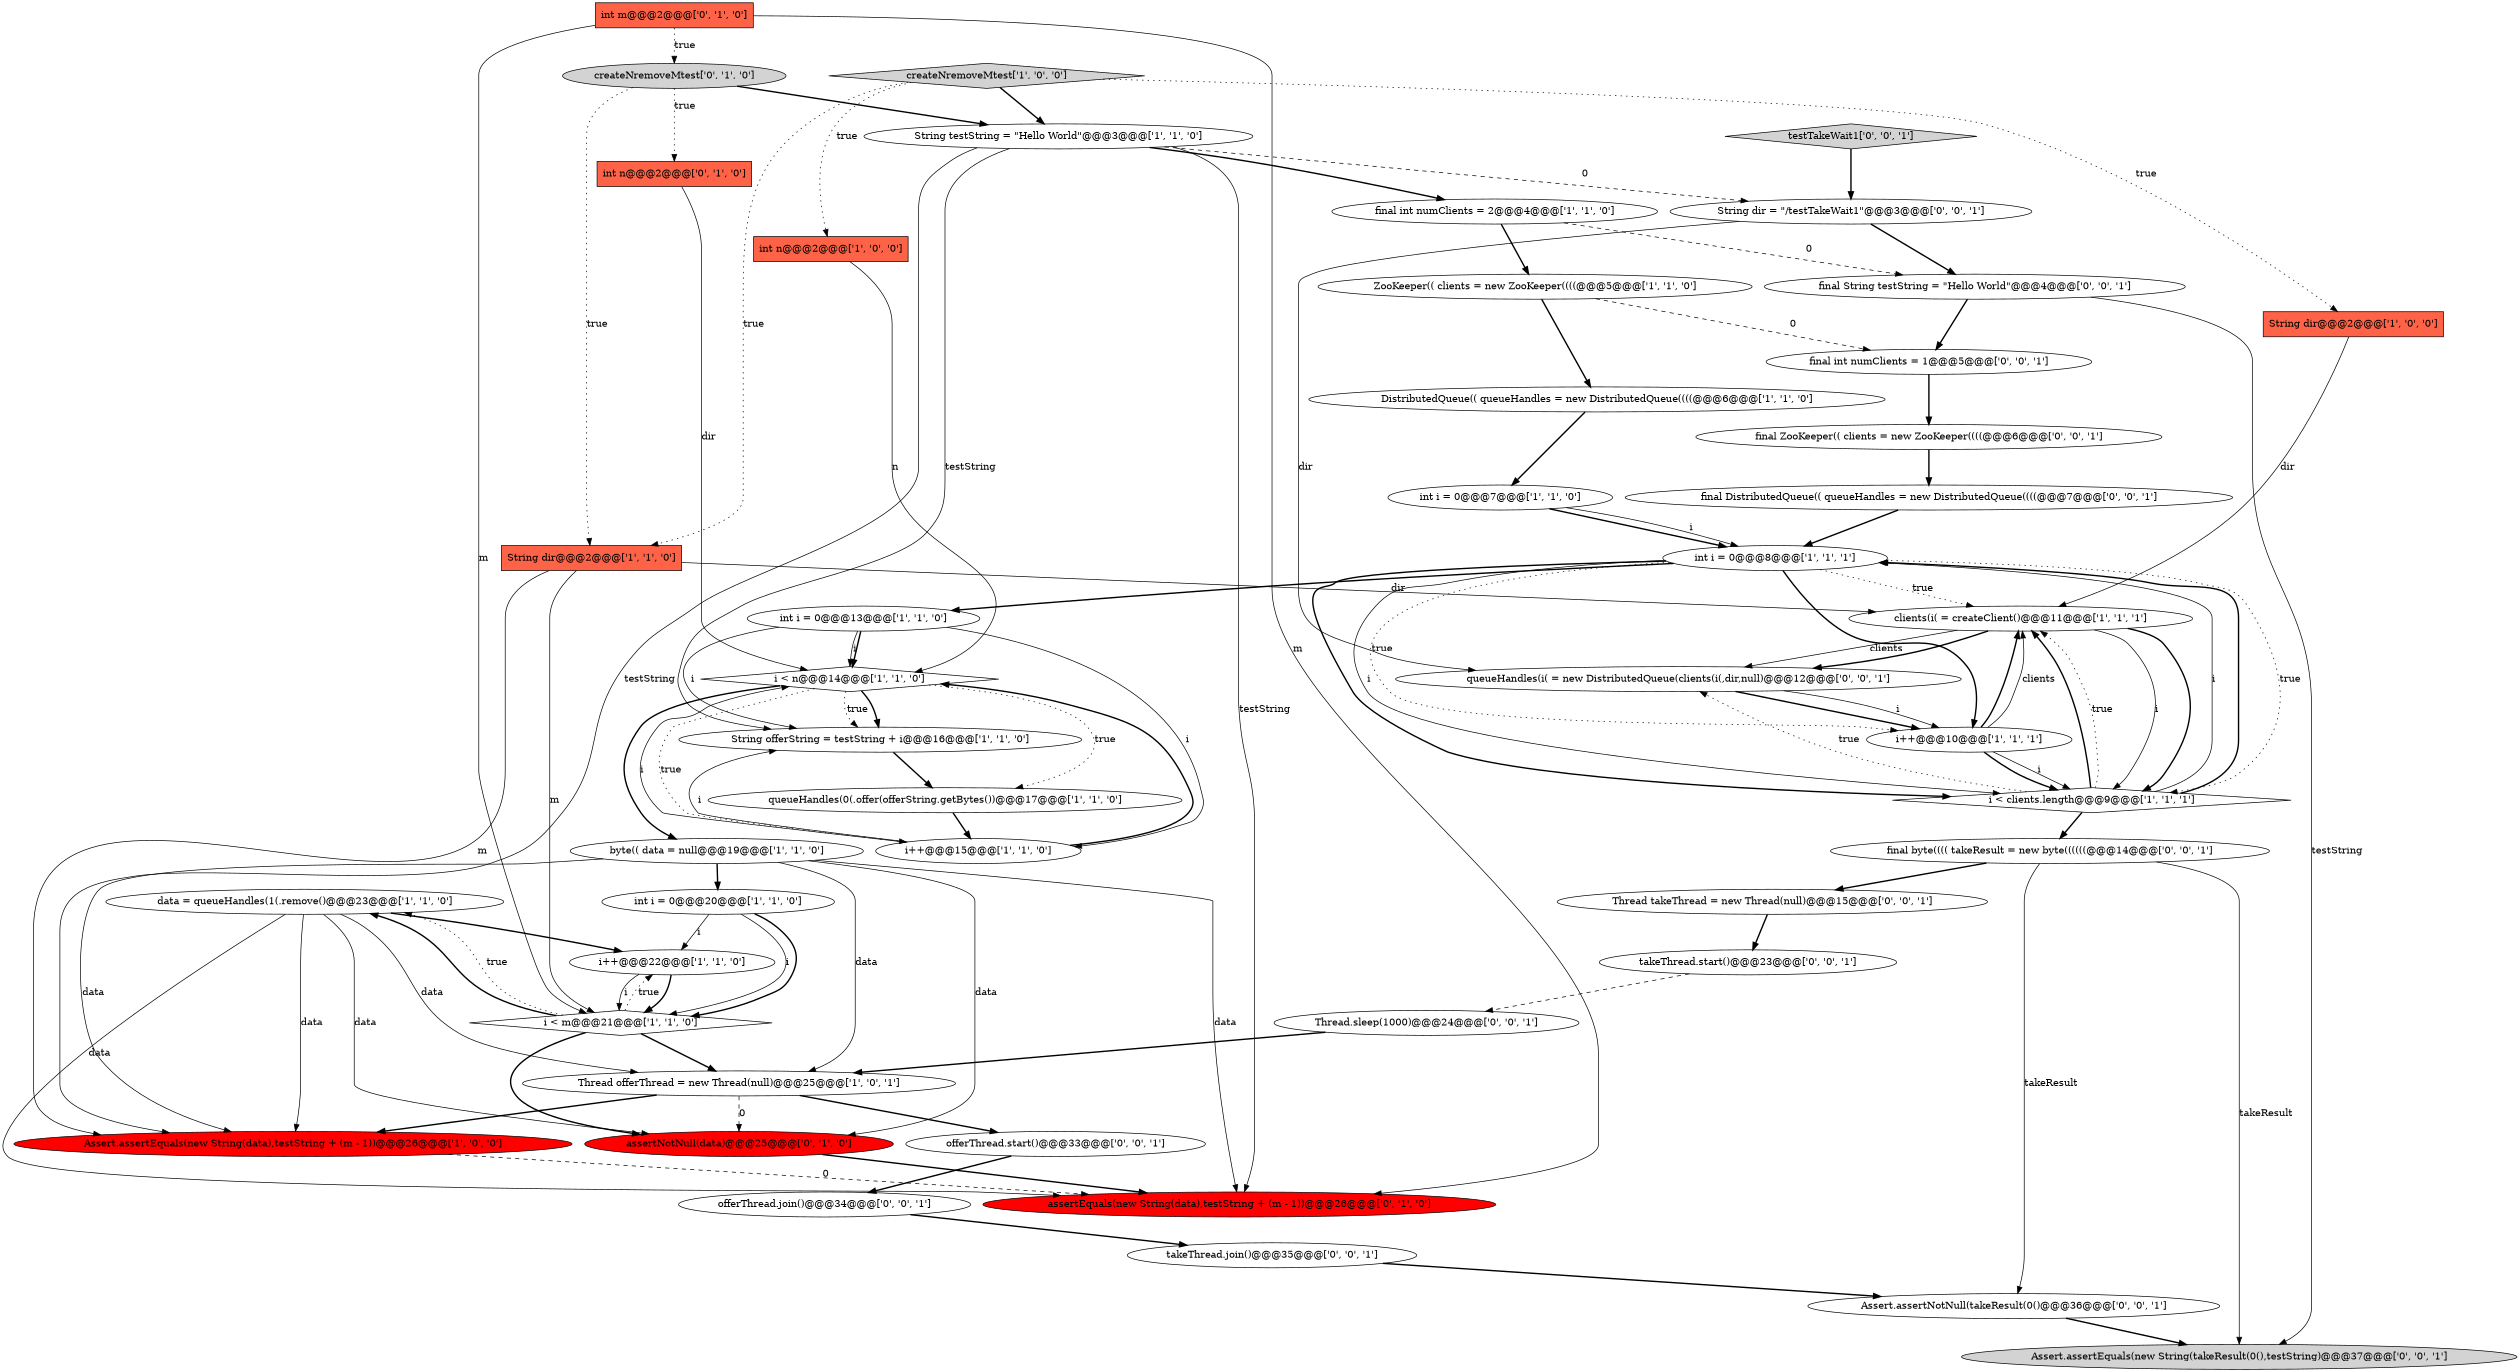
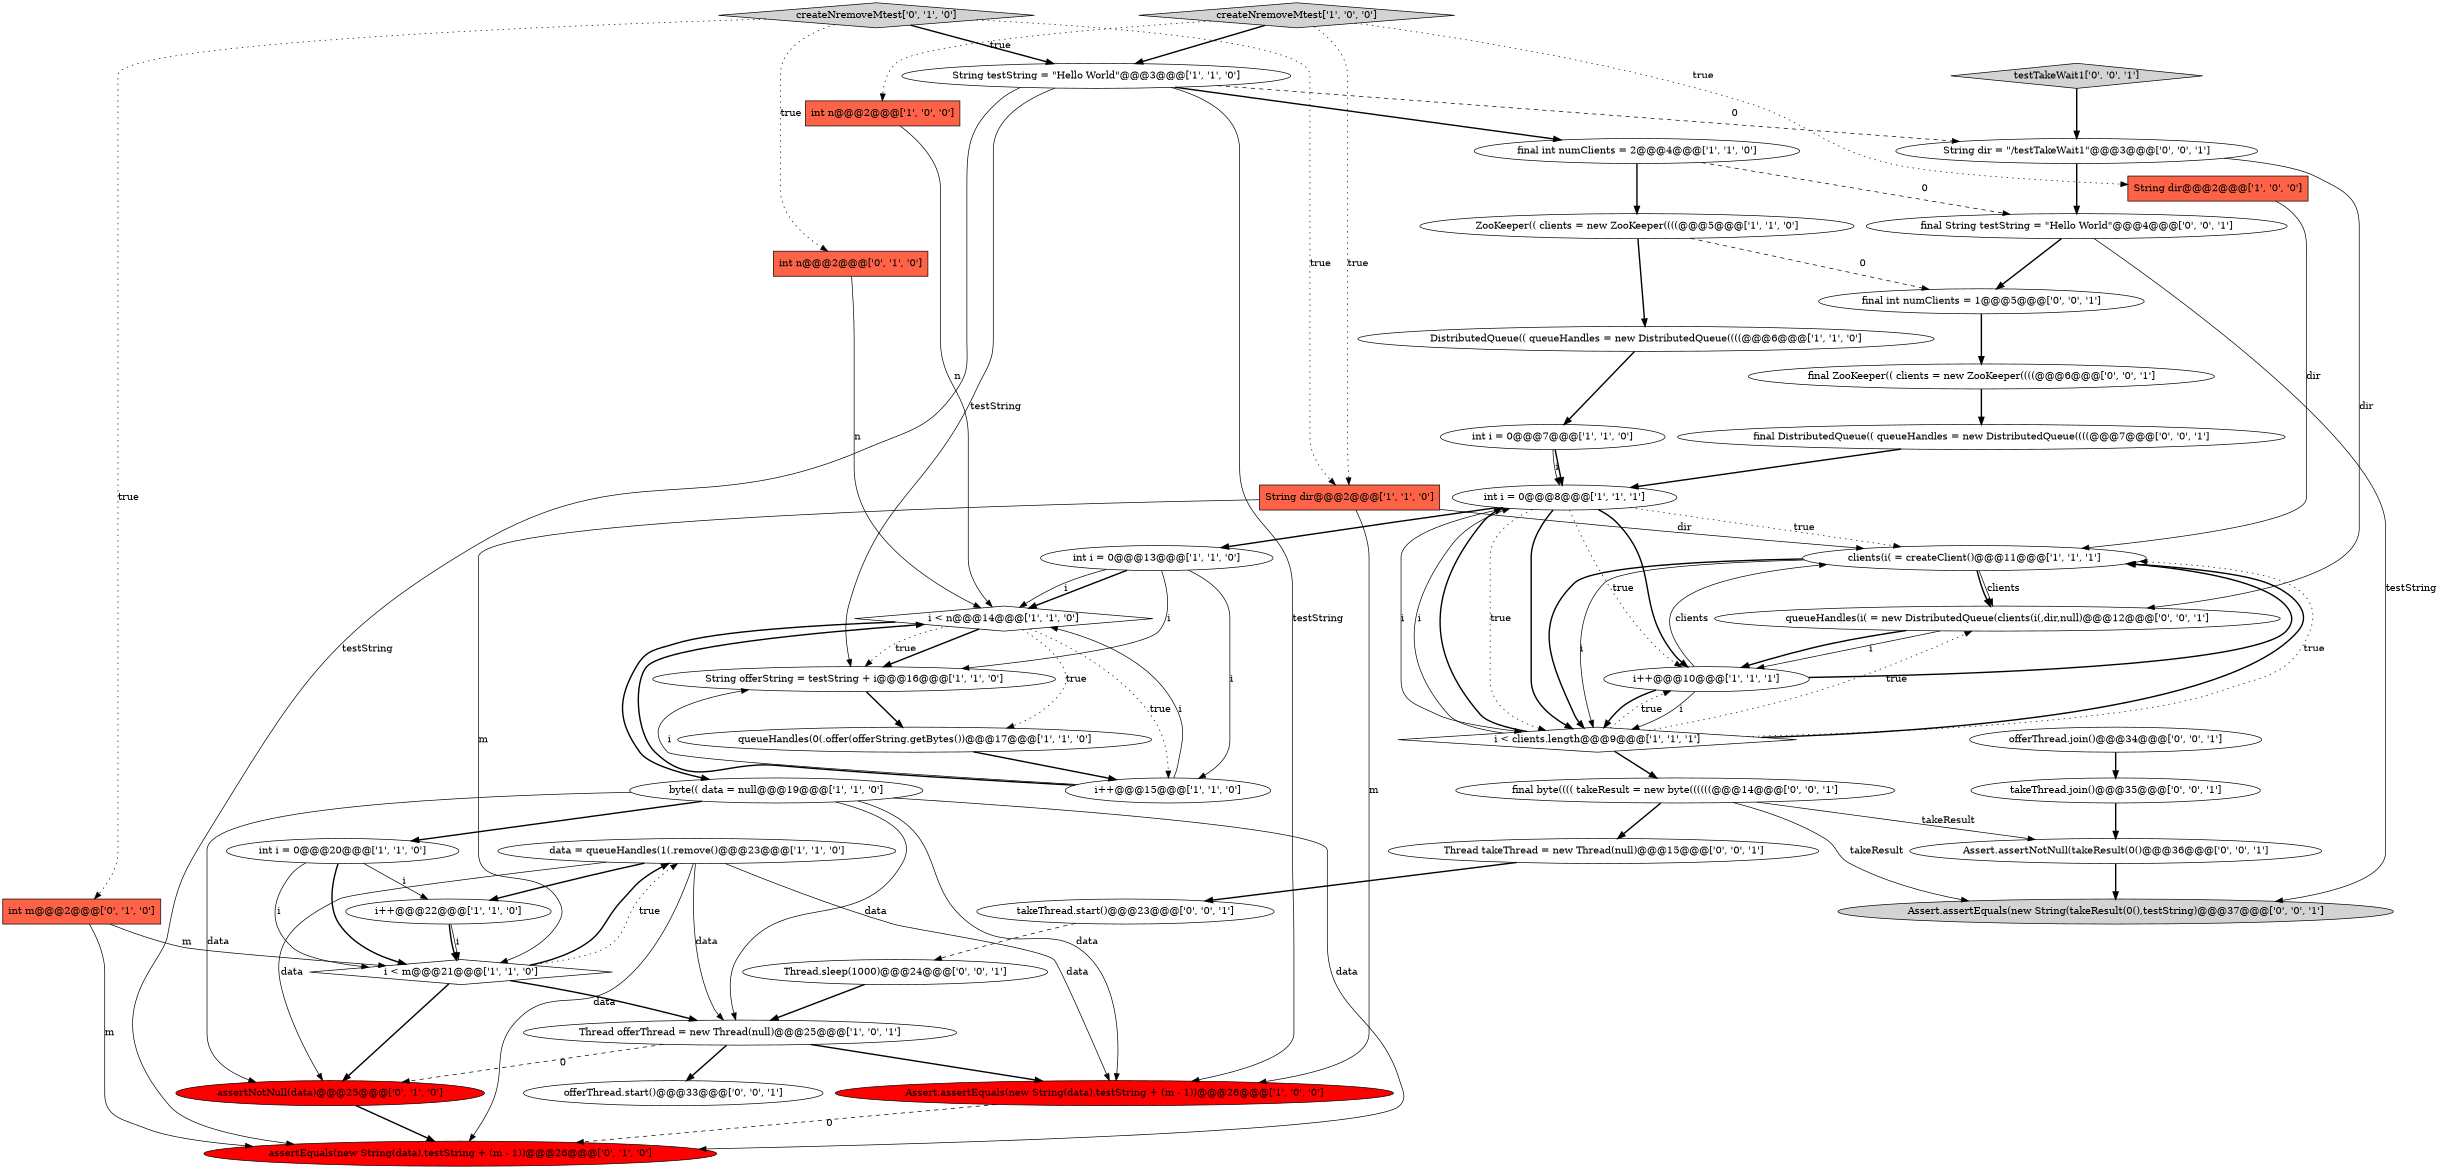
edge "int m@@@2@@@['0', '1', '0']" -> "createNremoveMtest['0', '1', '0']": reversed
node "createNremoveMtest['0', '1', '0']": shape ellipse -> diamond
edge "int n@@@2@@@['0', '1', '0']" -> "i < n@@@14@@@['1', '1', '0']": label "dir" -> "n"
edge "i < clients.length@@@9@@@['1', '1', '1']" -> "i++@@@10@@@['1', '1', '1']": added, label "true"
edge "i < m@@@21@@@['1', '1', '0']" -> "i++@@@22@@@['1', '1', '0']": removed, label "true"
edge "offerThread.start()@@@33@@@['0', '0', '1']" -> "offerThread.join()@@@34@@@['0', '0', '1']": removed
